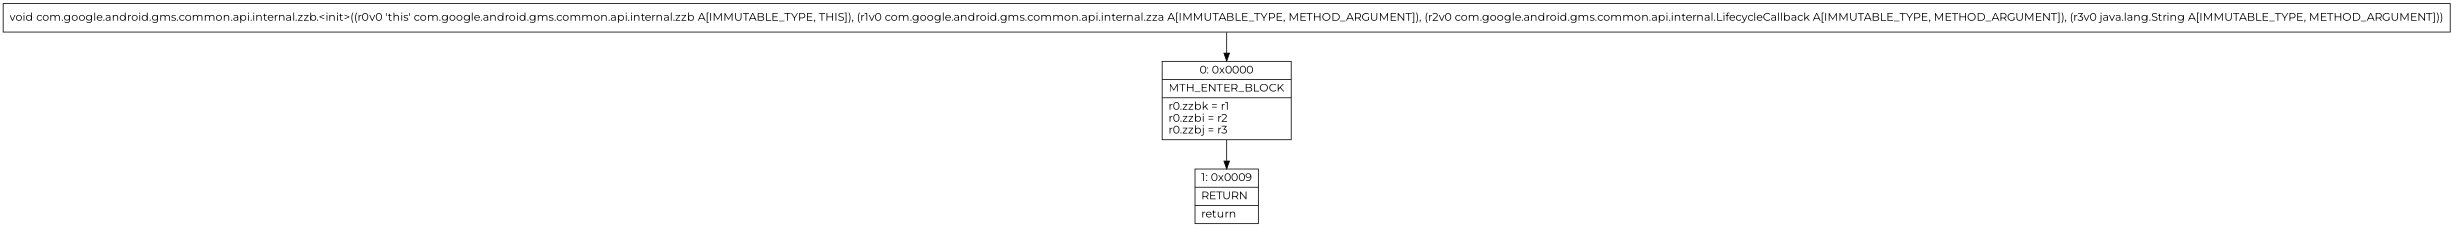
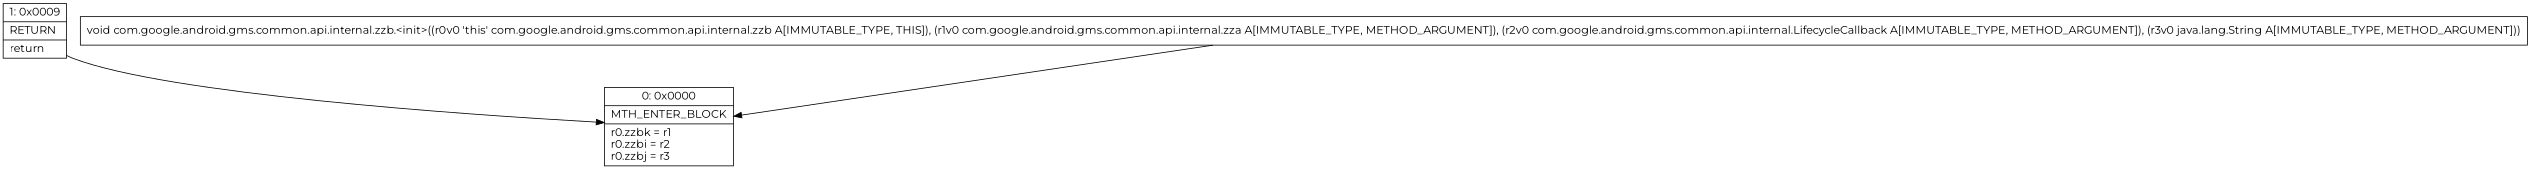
edge "0: 0x0000" -> "1: 0x0009": reversed
